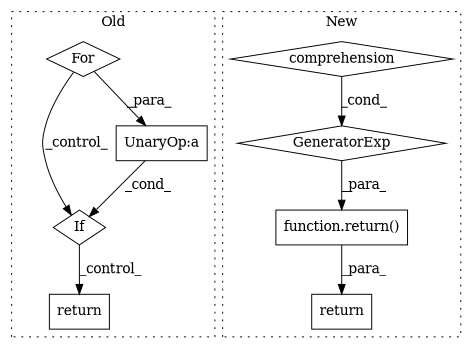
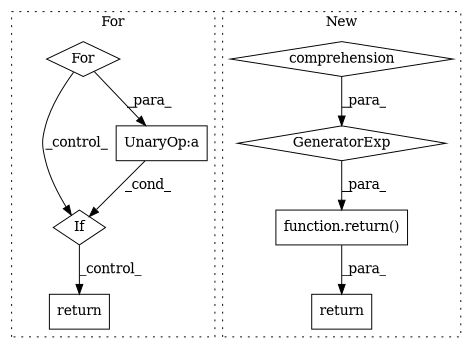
cluster "Old": label "Old" -> "For"
edge "comprehension" -> "GeneratorExp": label "_cond_" -> "_para_"
